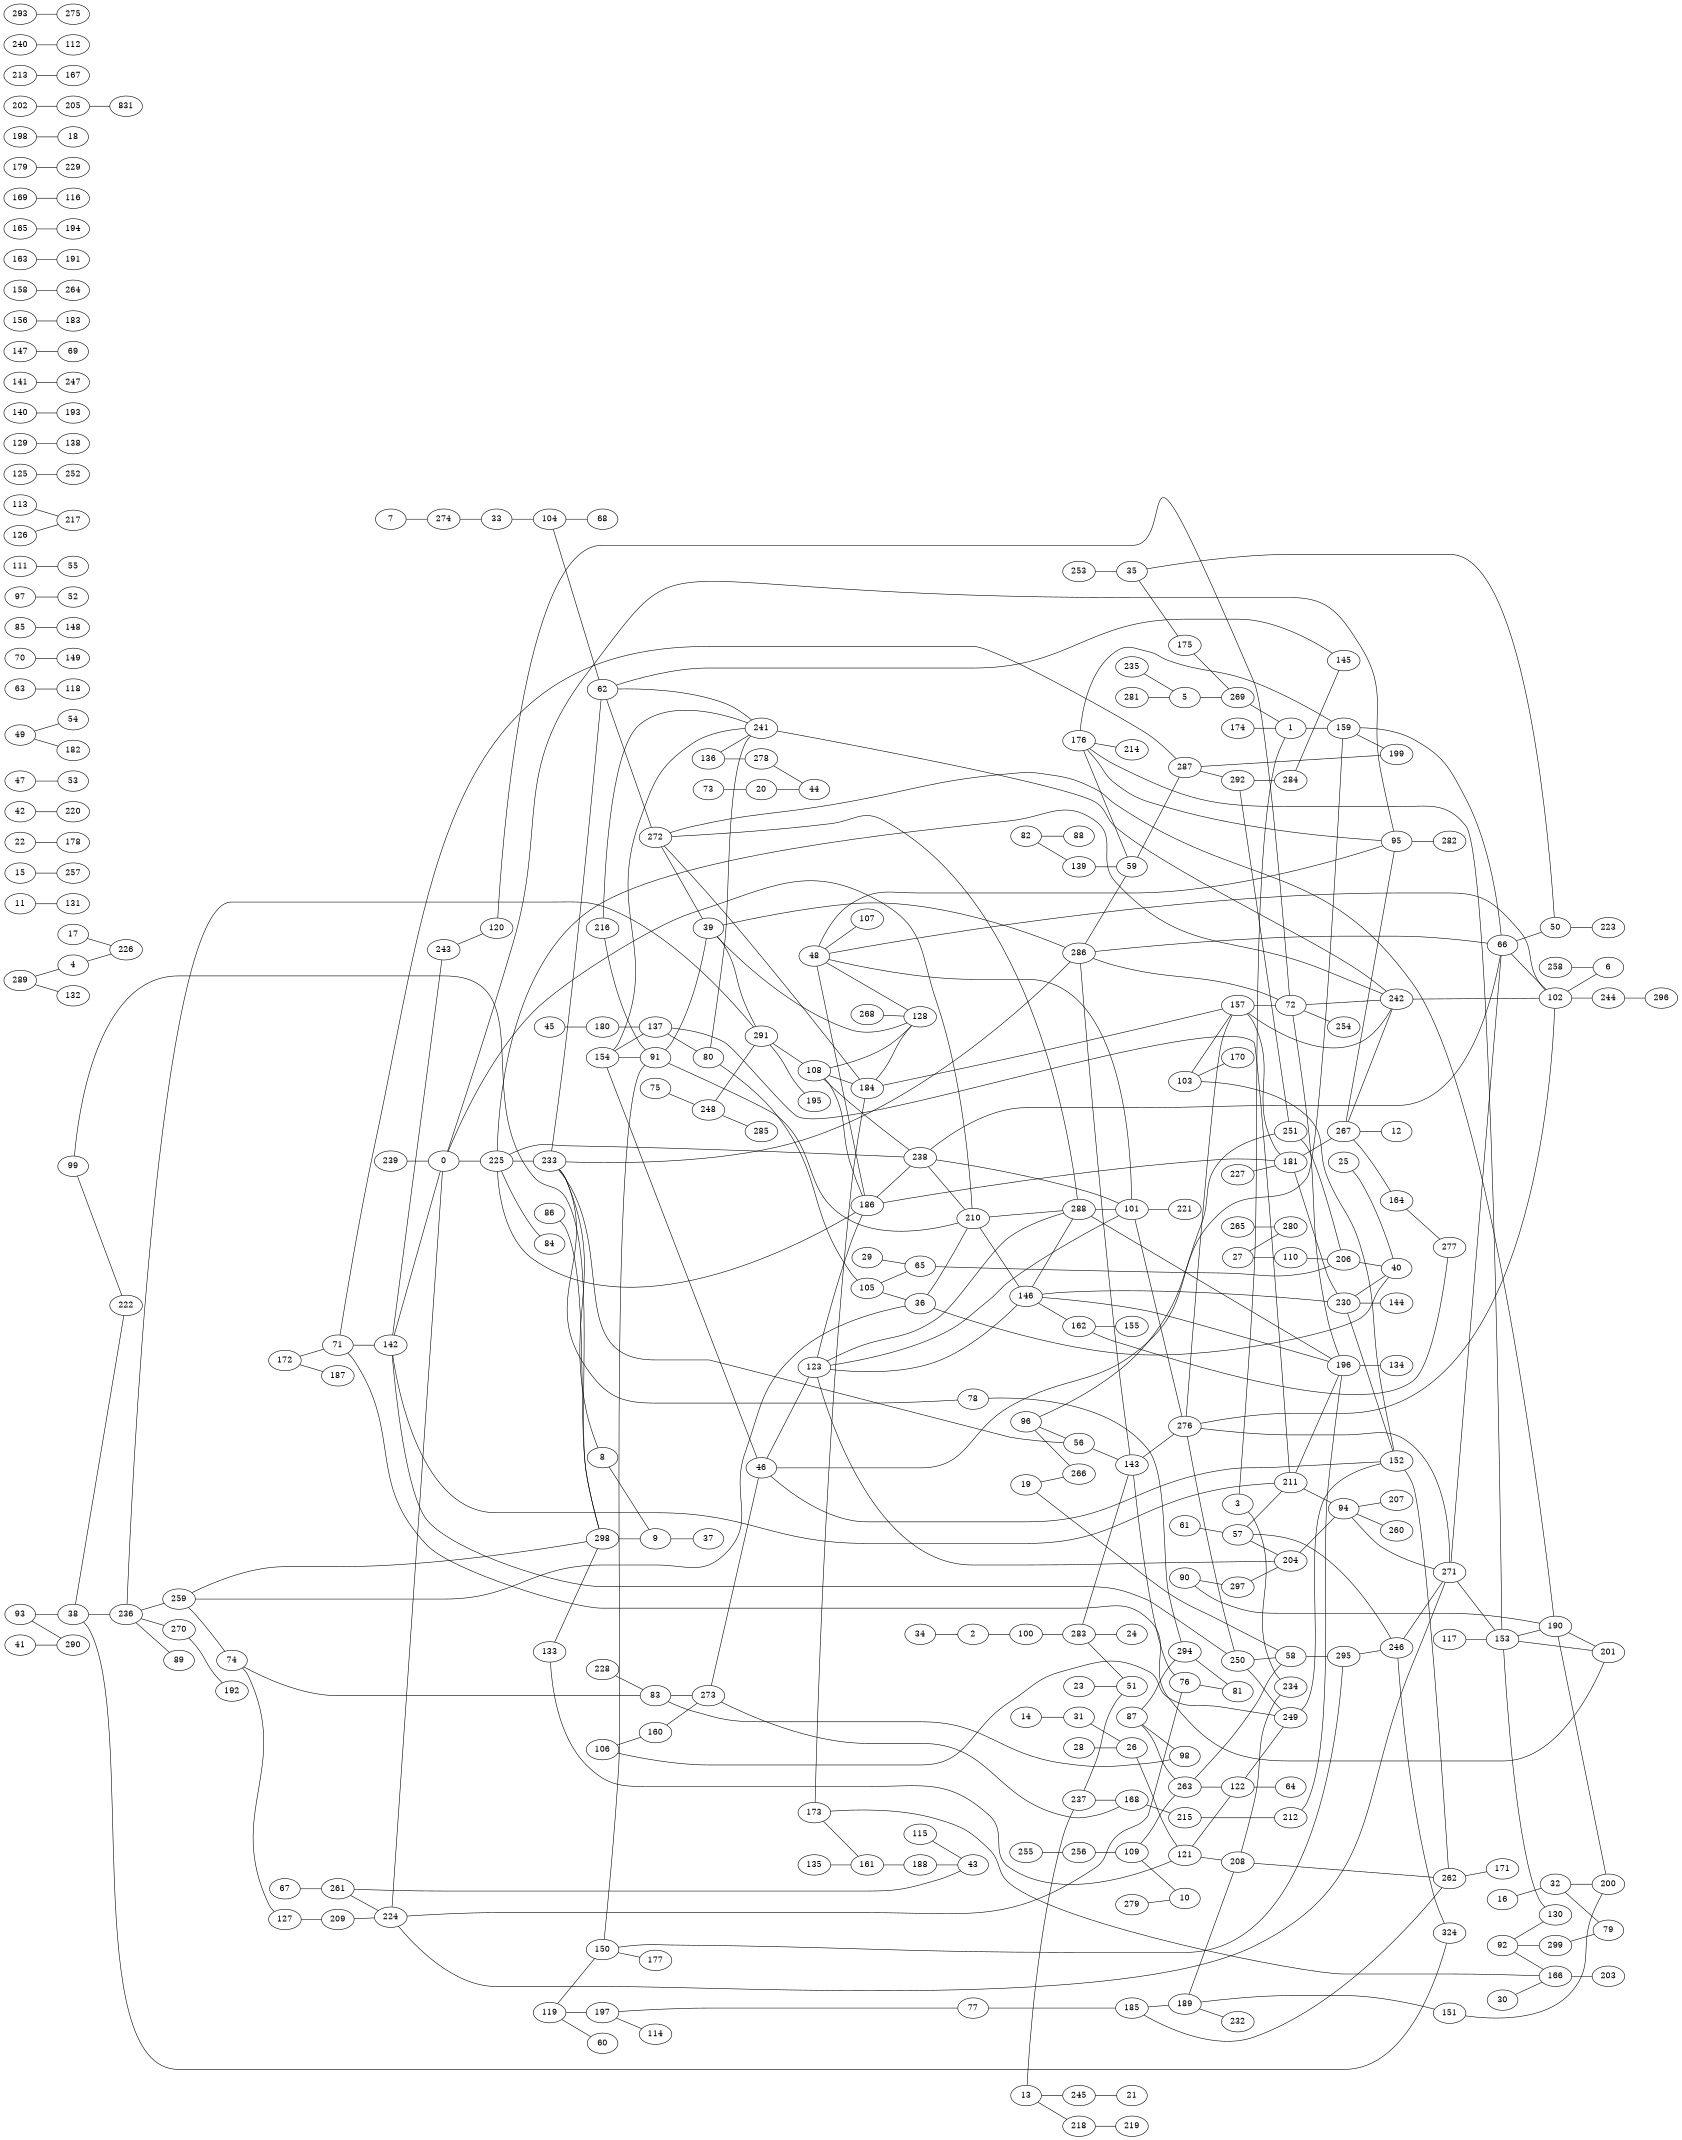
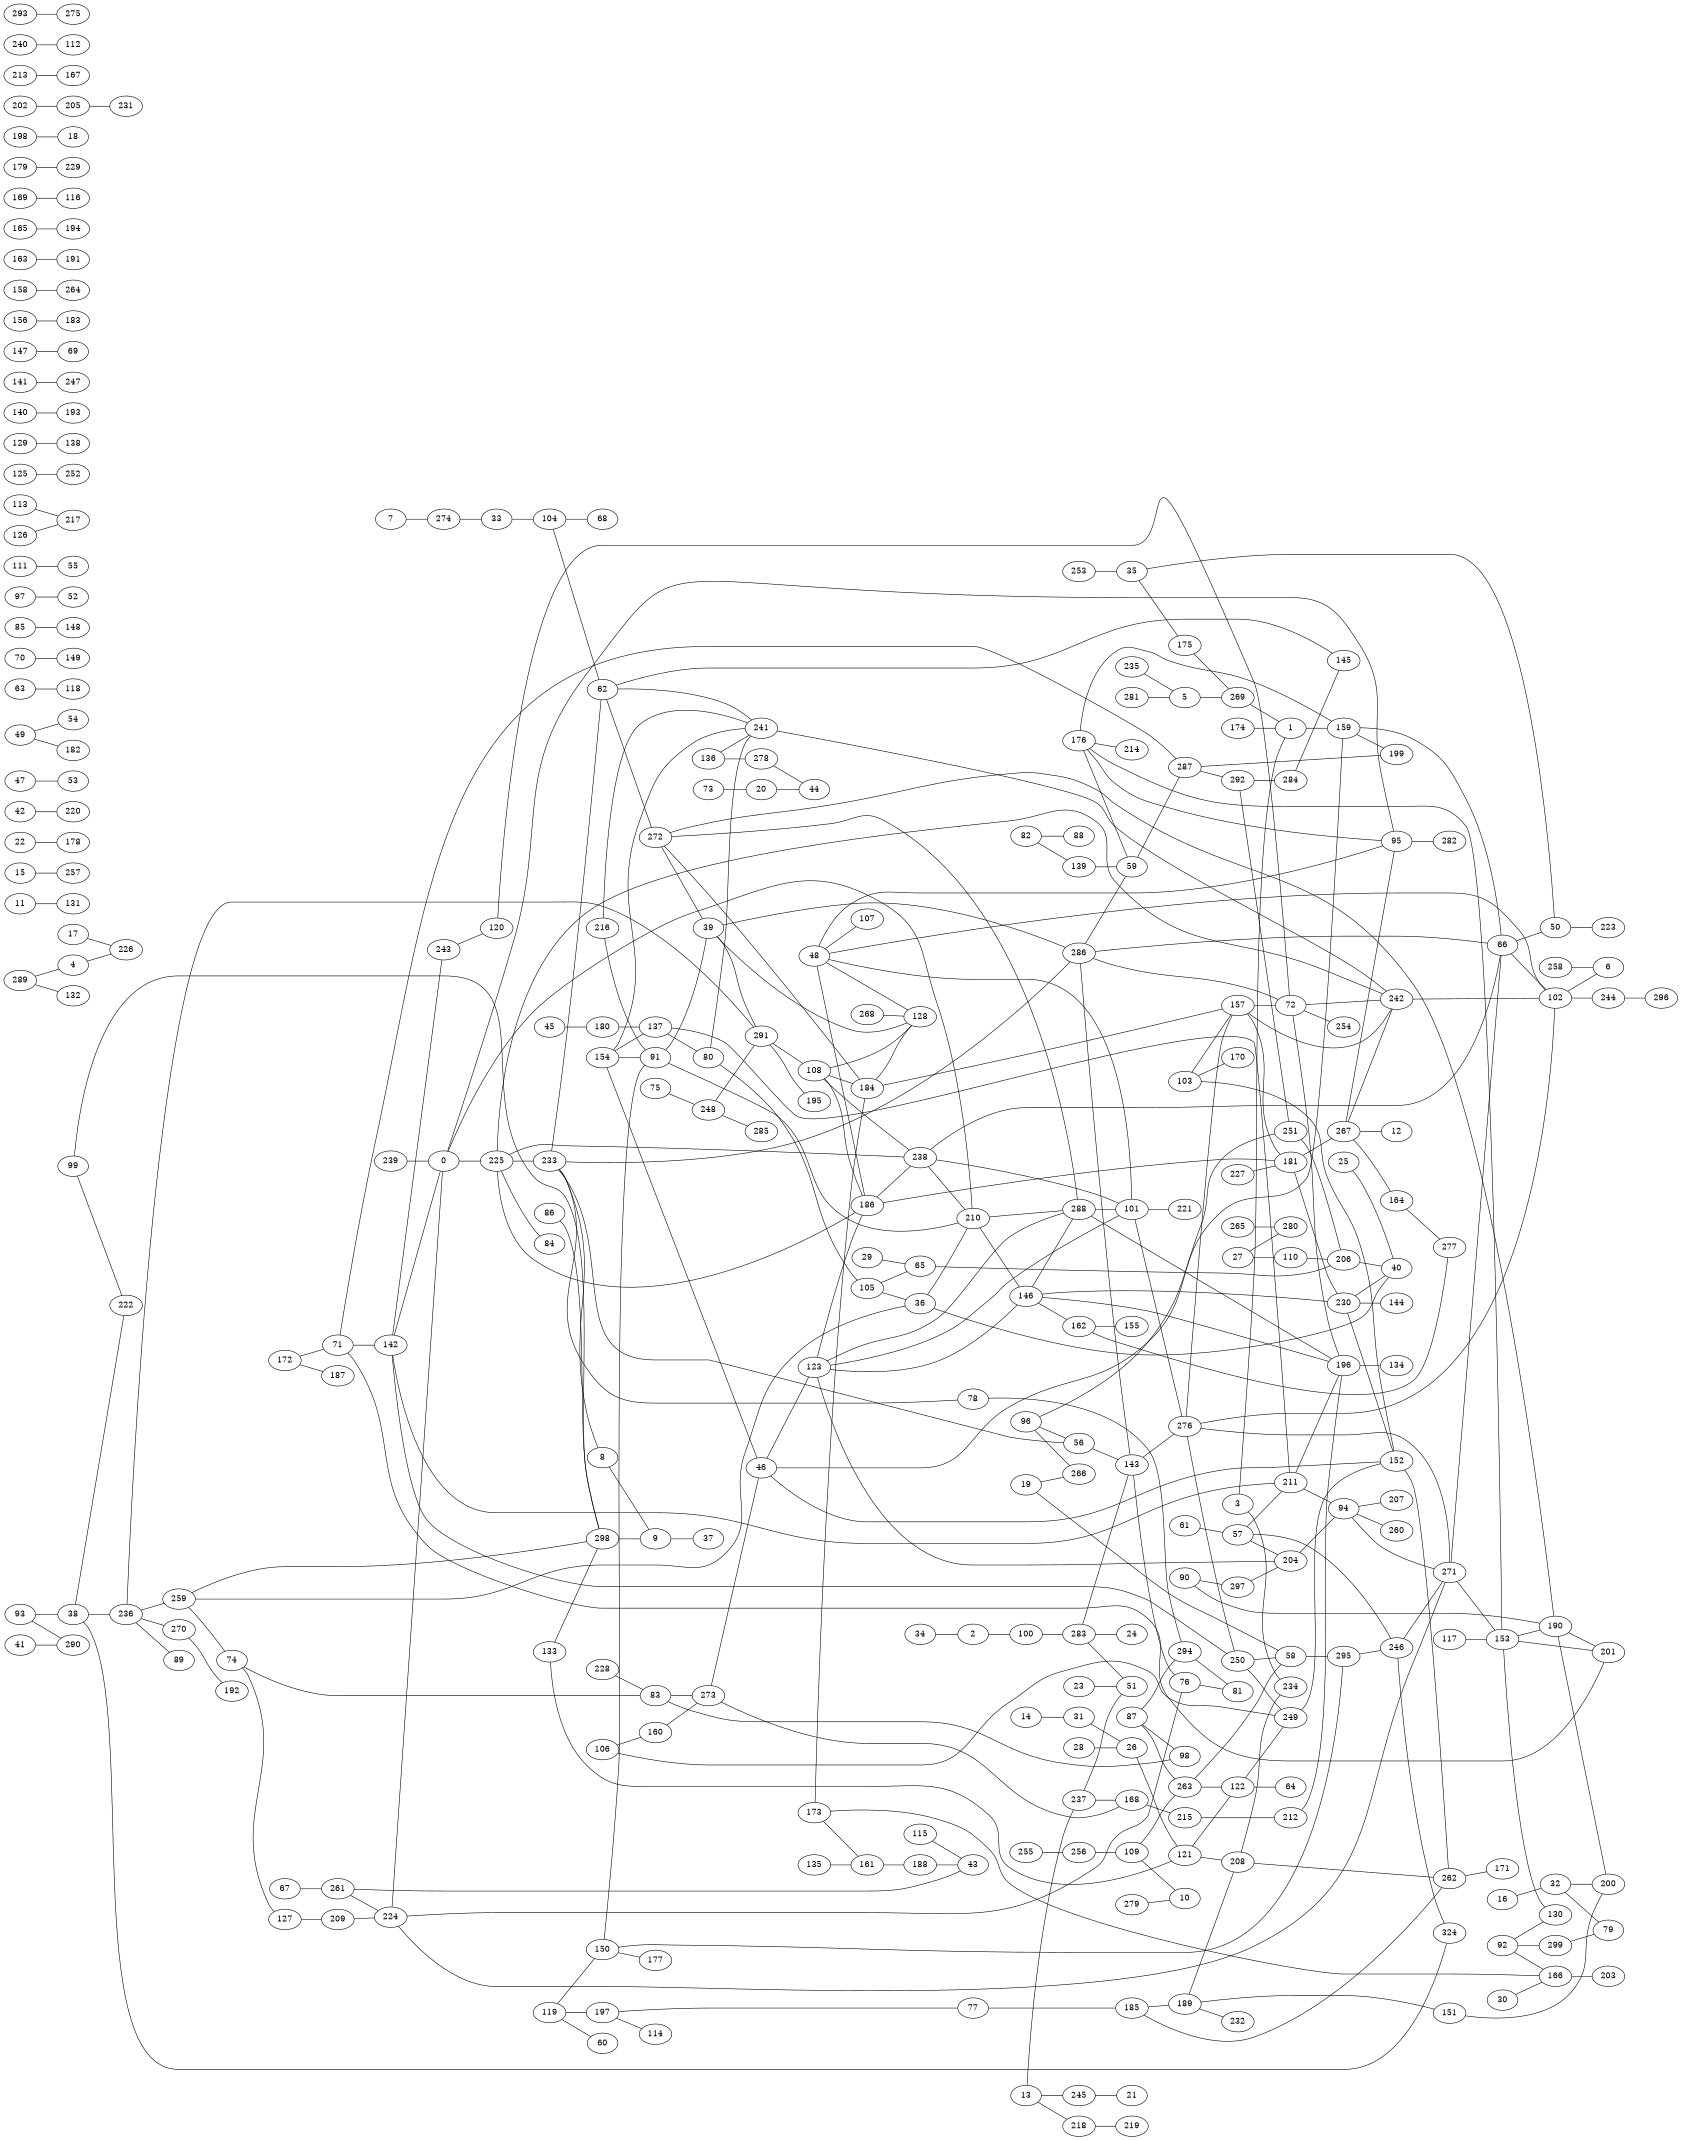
node "831": label "831" -> "231"
